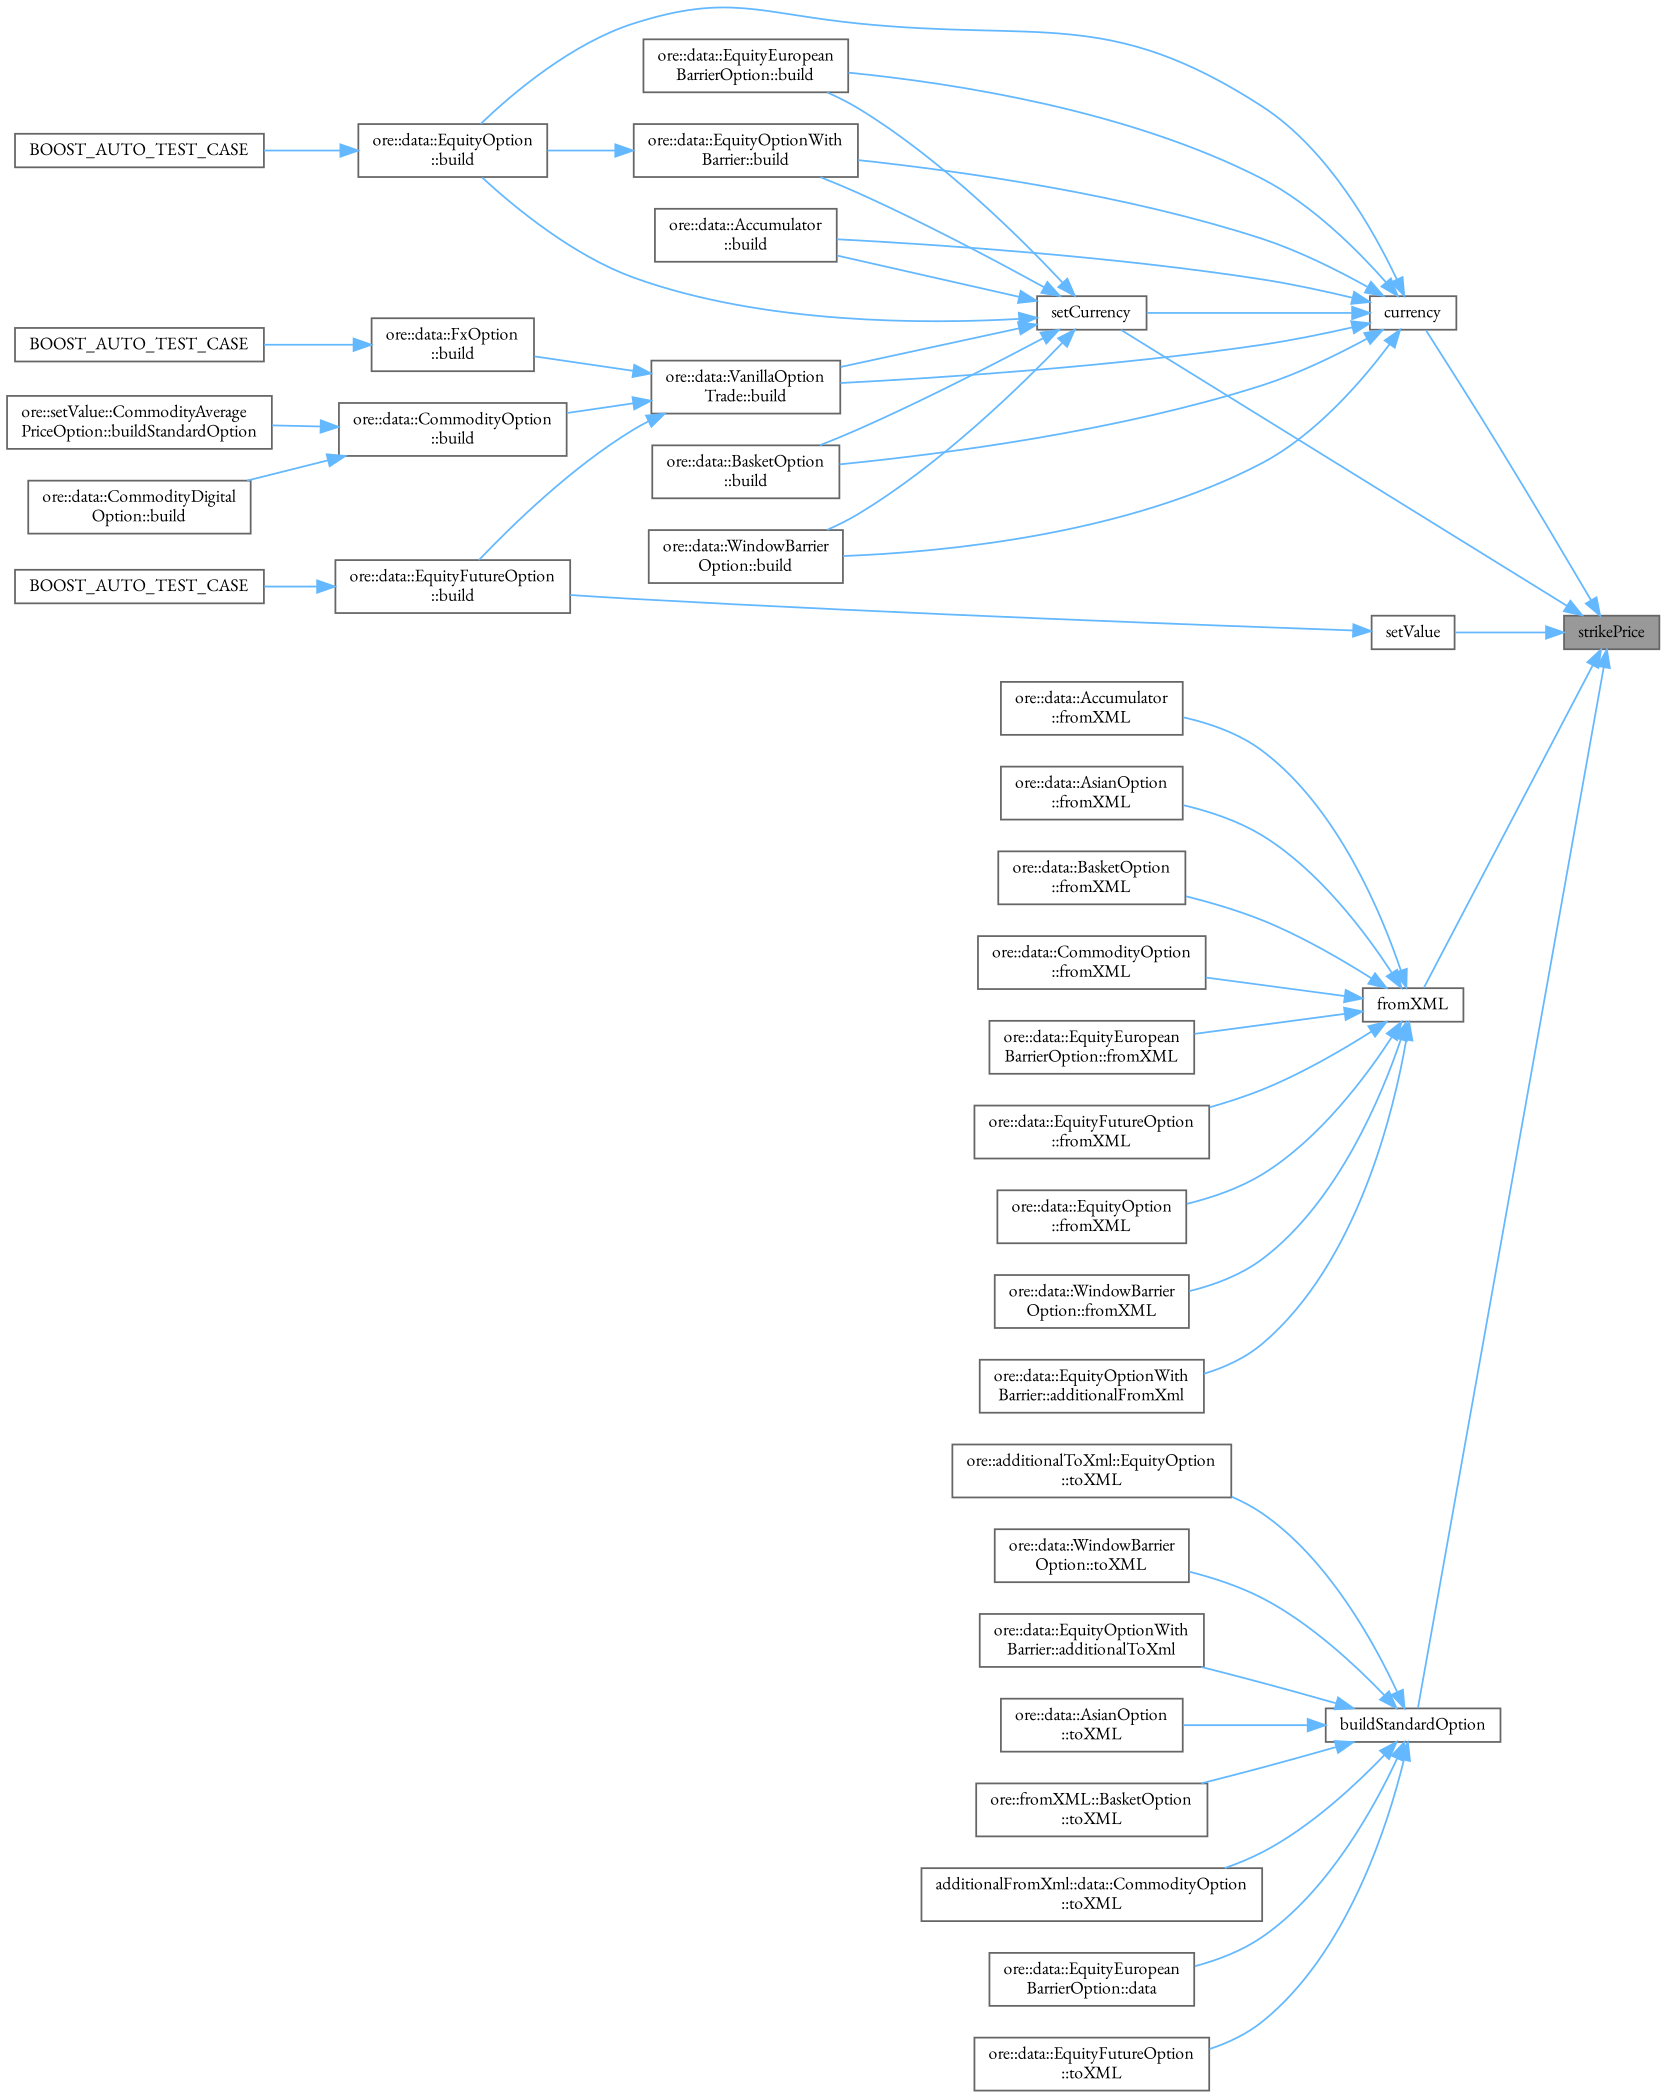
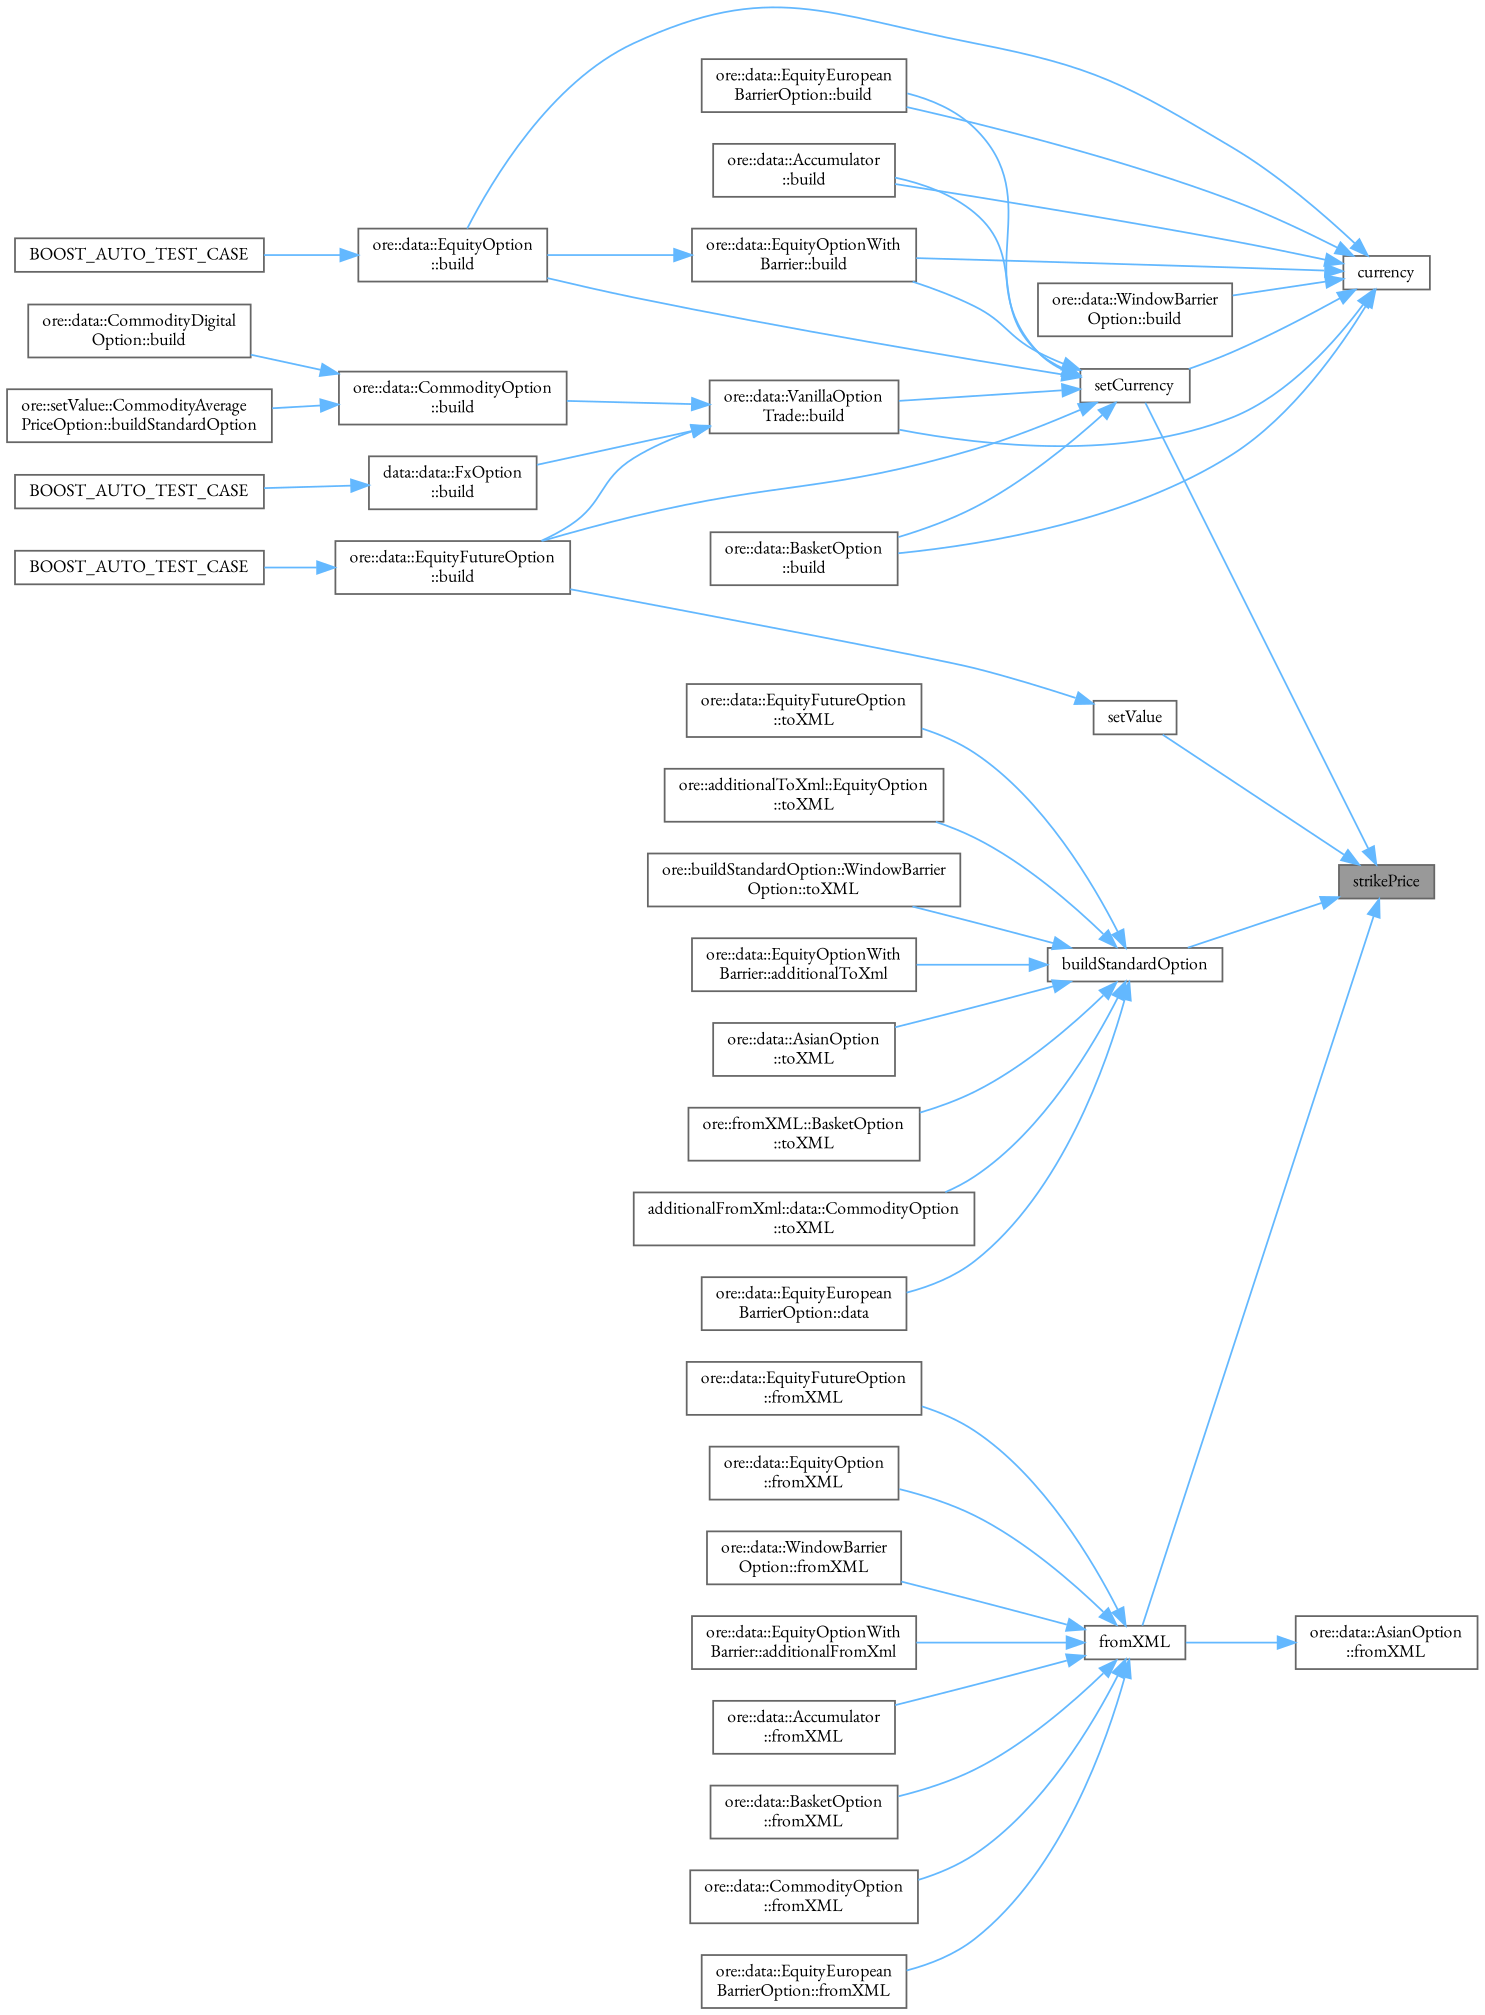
node "ore::data::FxOption ::build": label "ore::data::FxOption ::build" -> "data::data::FxOption ::build"
edge "ore::data::WindowBarrier Option::build" -> "setCurrency": now "ore::data::EquityFutureOption ::build" -> "setCurrency"
edge "currency" -> "strikePrice": removed
edge "ore::data::AsianOption ::fromXML" -> "fromXML": reversed
node "ore::data::WindowBarrier Option::toXML": label "ore::data::WindowBarrier Option::toXML" -> "ore::buildStandardOption::WindowBarrier Option::toXML"
